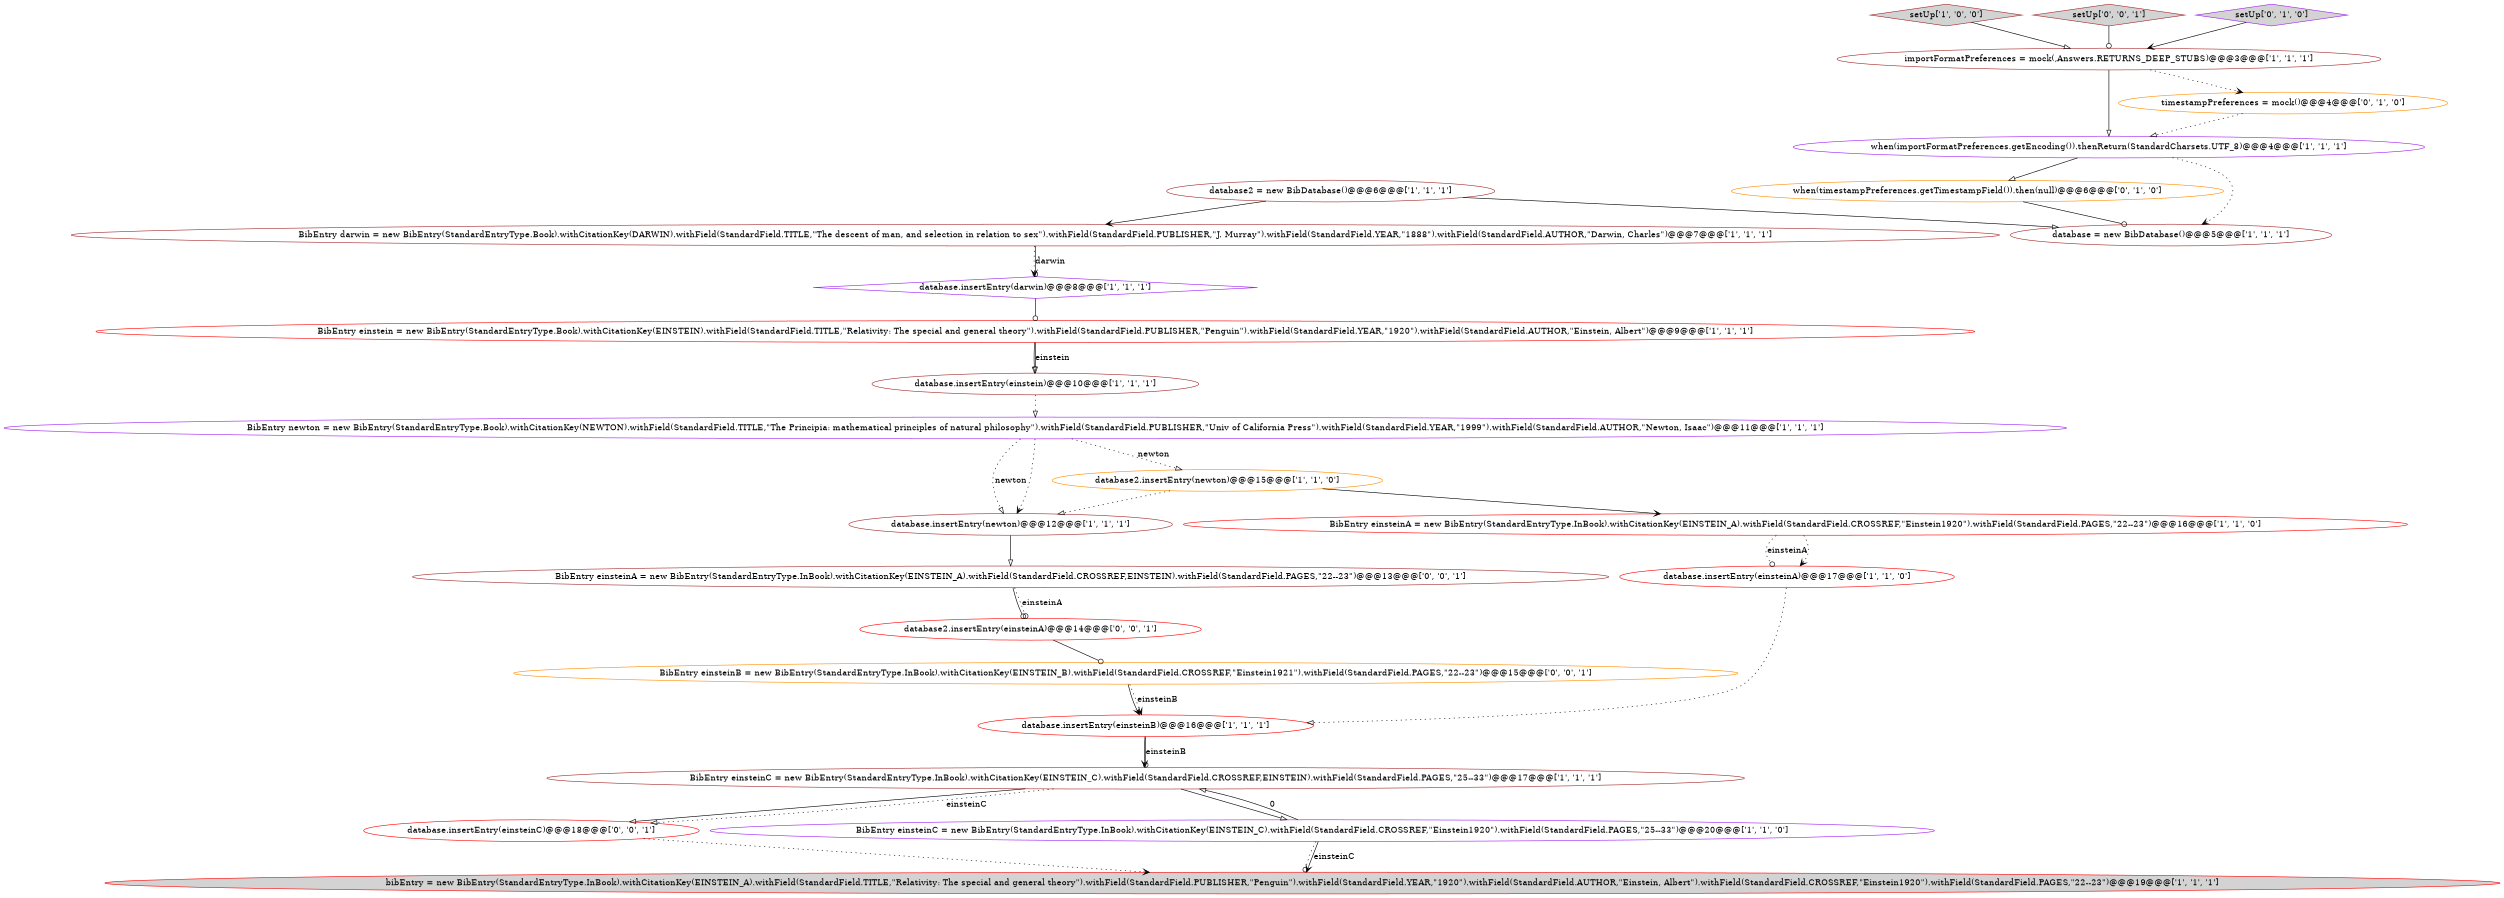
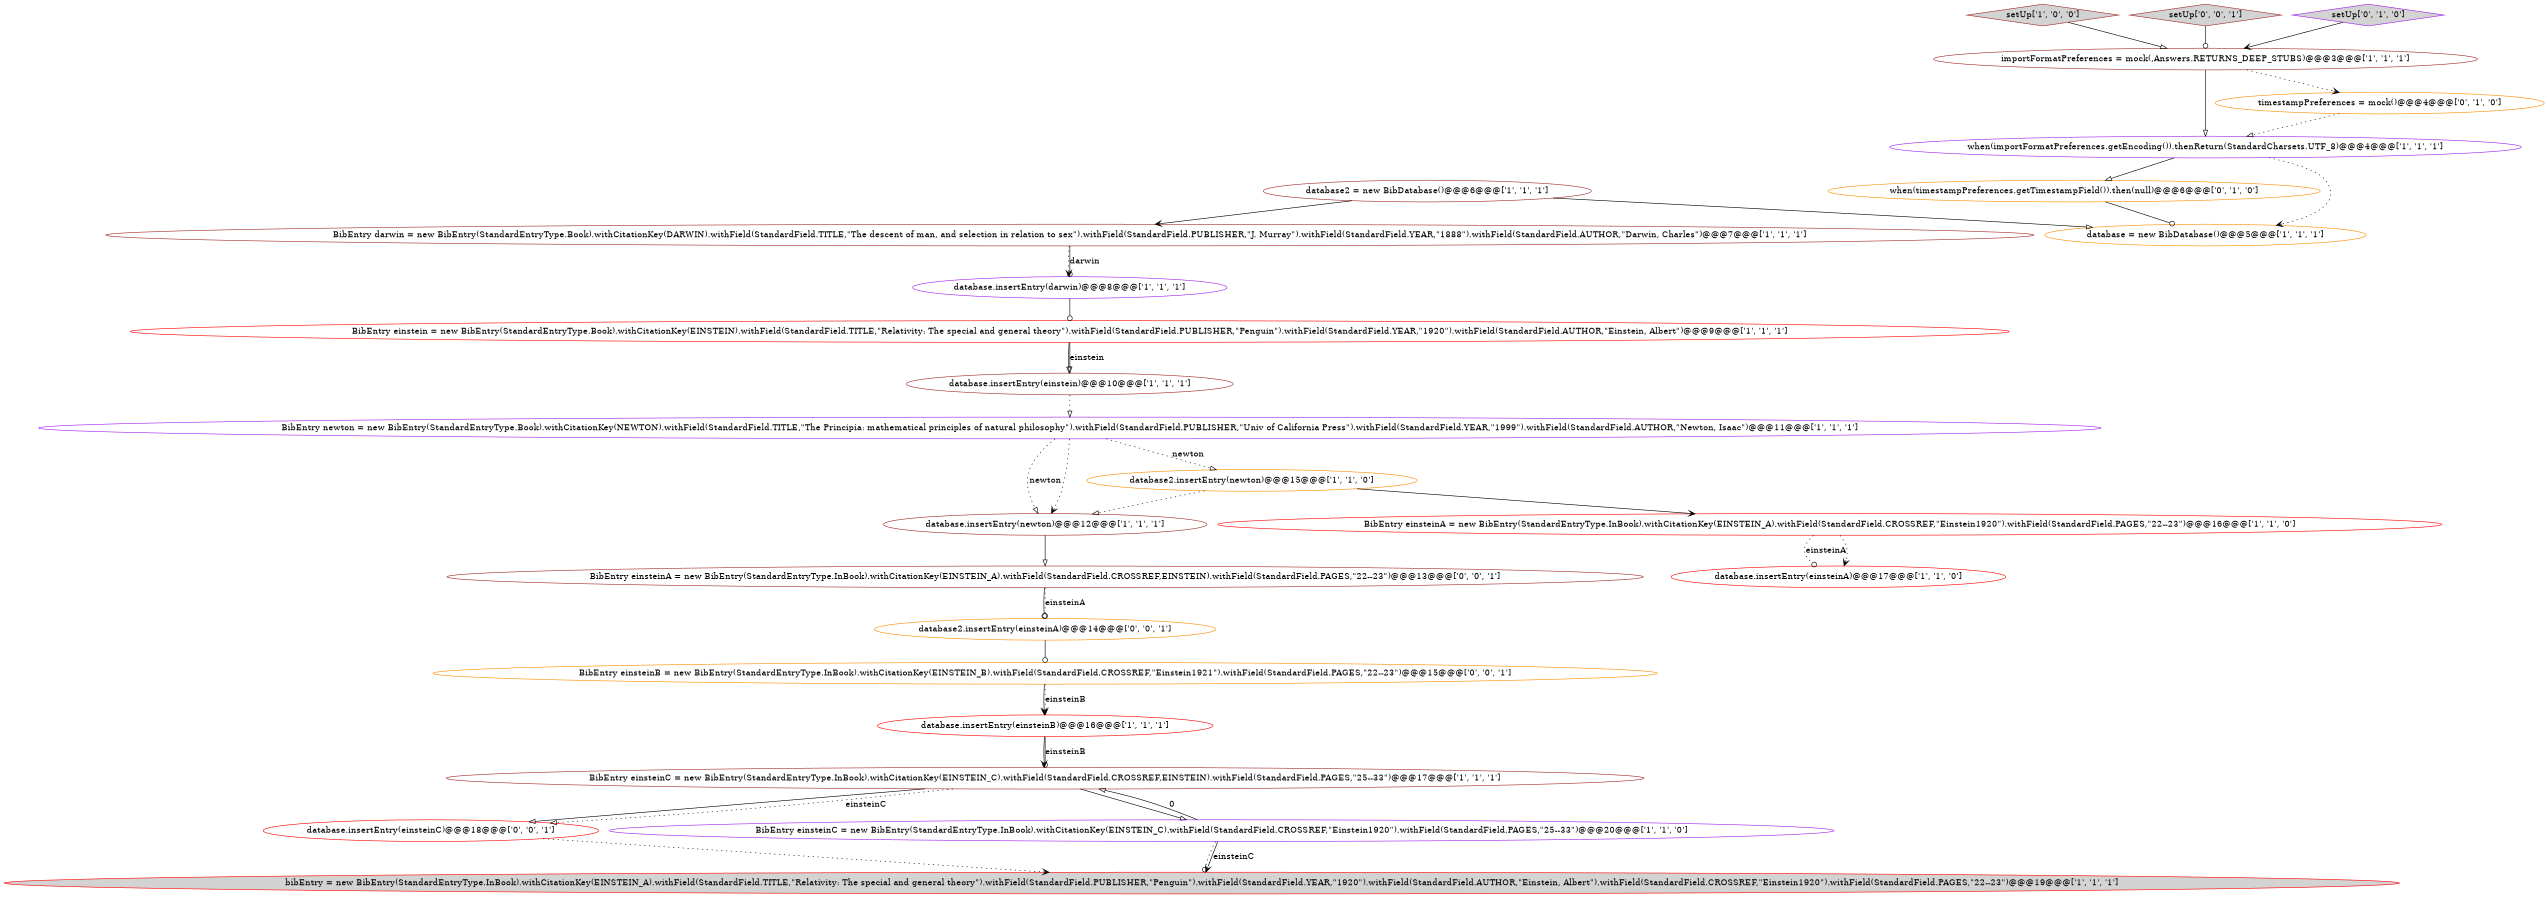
node "database = new BibDatabase()@@@5@@@['1', '1', '1']": color brown -> darkorange
node "database.insertEntry(darwin)@@@8@@@['1', '1', '1']": shape diamond -> ellipse
node "database2.insertEntry(einsteinA)@@@14@@@['0', '0', '1']": color red -> darkorange
edge "database.insertEntry(einsteinA)@@@17@@@['1', '1', '0']" -> "database.insertEntry(einsteinB)@@@16@@@['1', '1', '1']": removed
